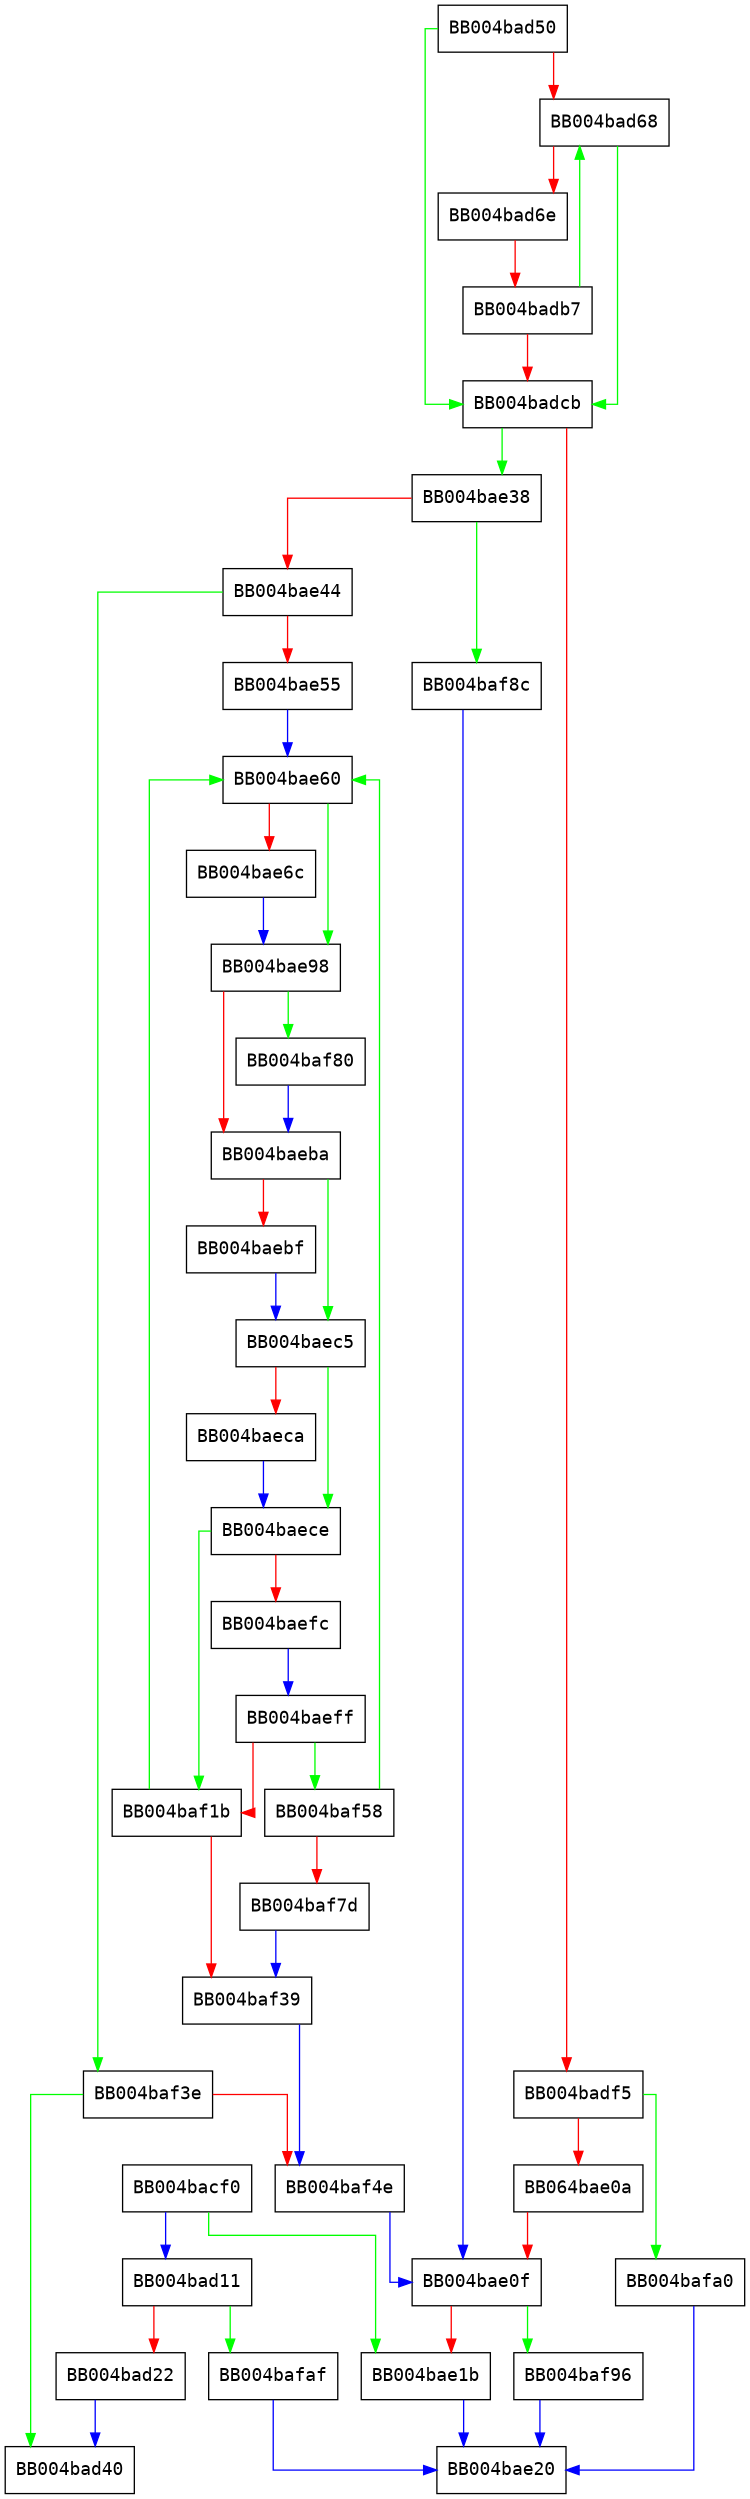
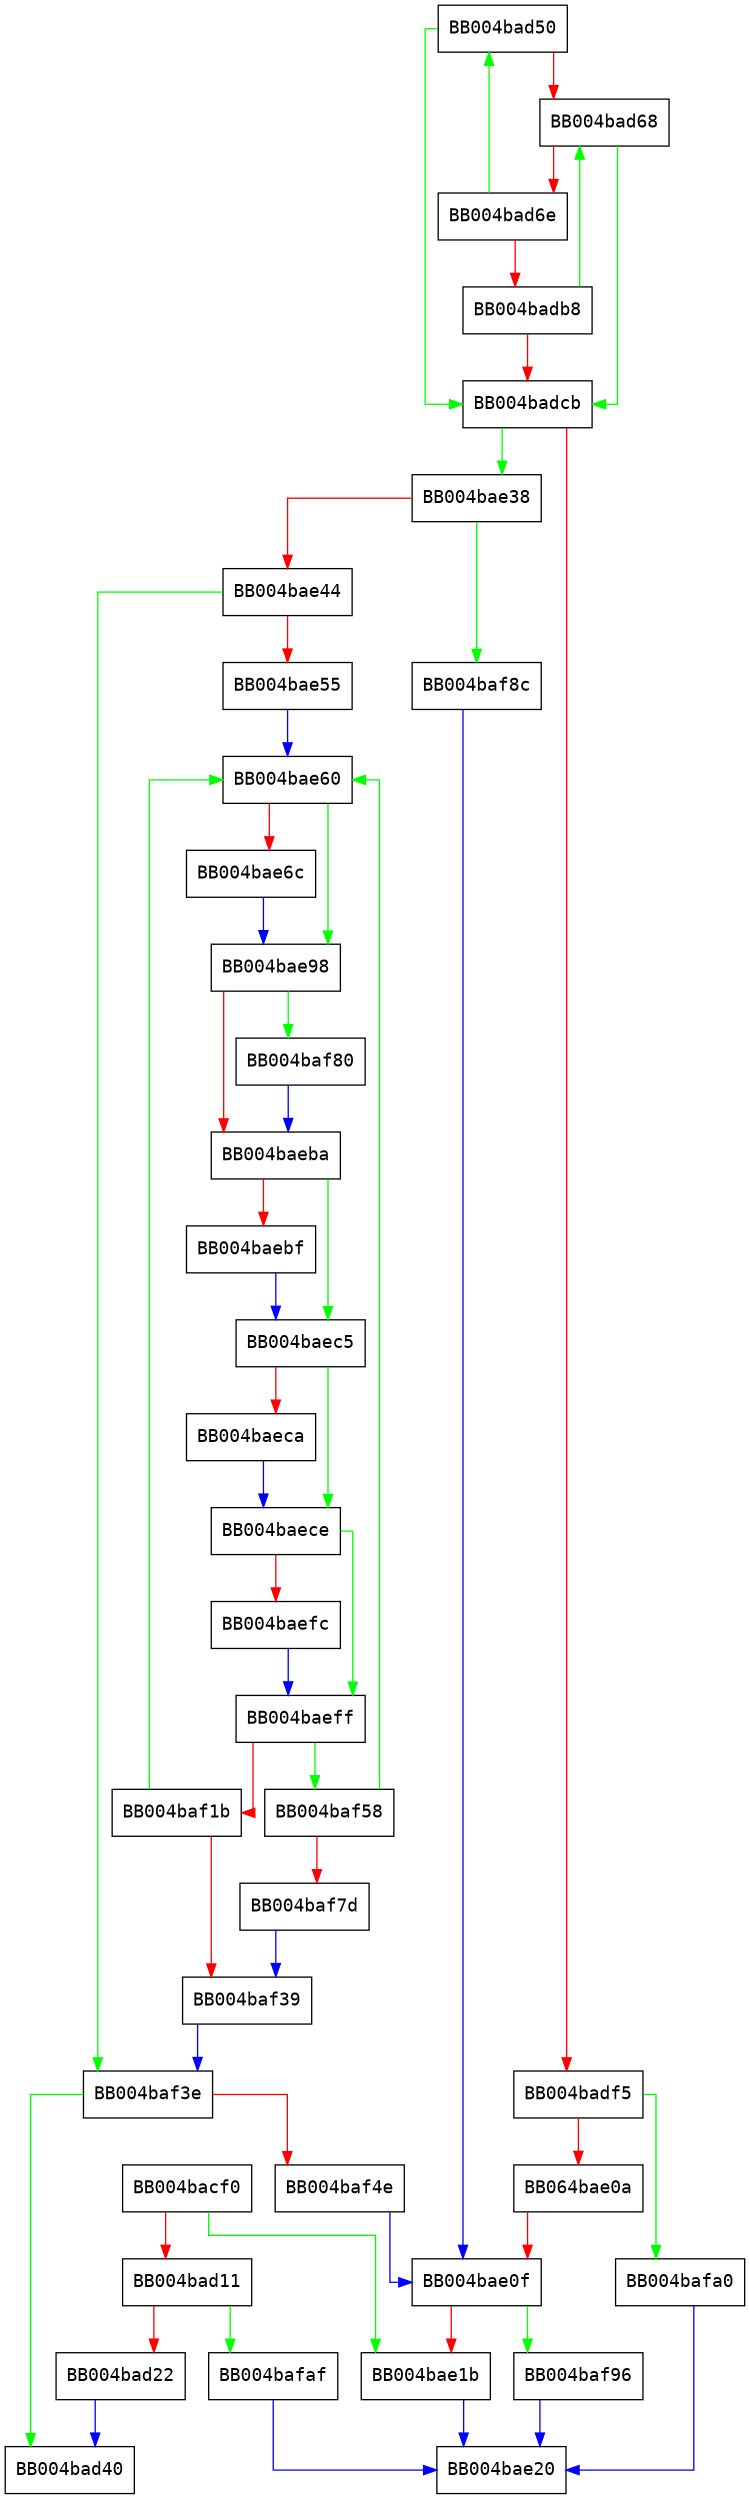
edge "BB004bad6e" -> "BB004bad50": added
node "BB004badb7": label "BB004badb7" -> "BB004badb8"
edge "BB004baece" -> "BB004baf1b": now "BB004baece" -> "BB004baeff"
edge "BB004baf39" -> "BB004baf4e": now "BB004baf39" -> "BB004baf3e"
edge "BB004bacf0" -> "BB004bad11": color blue -> red
